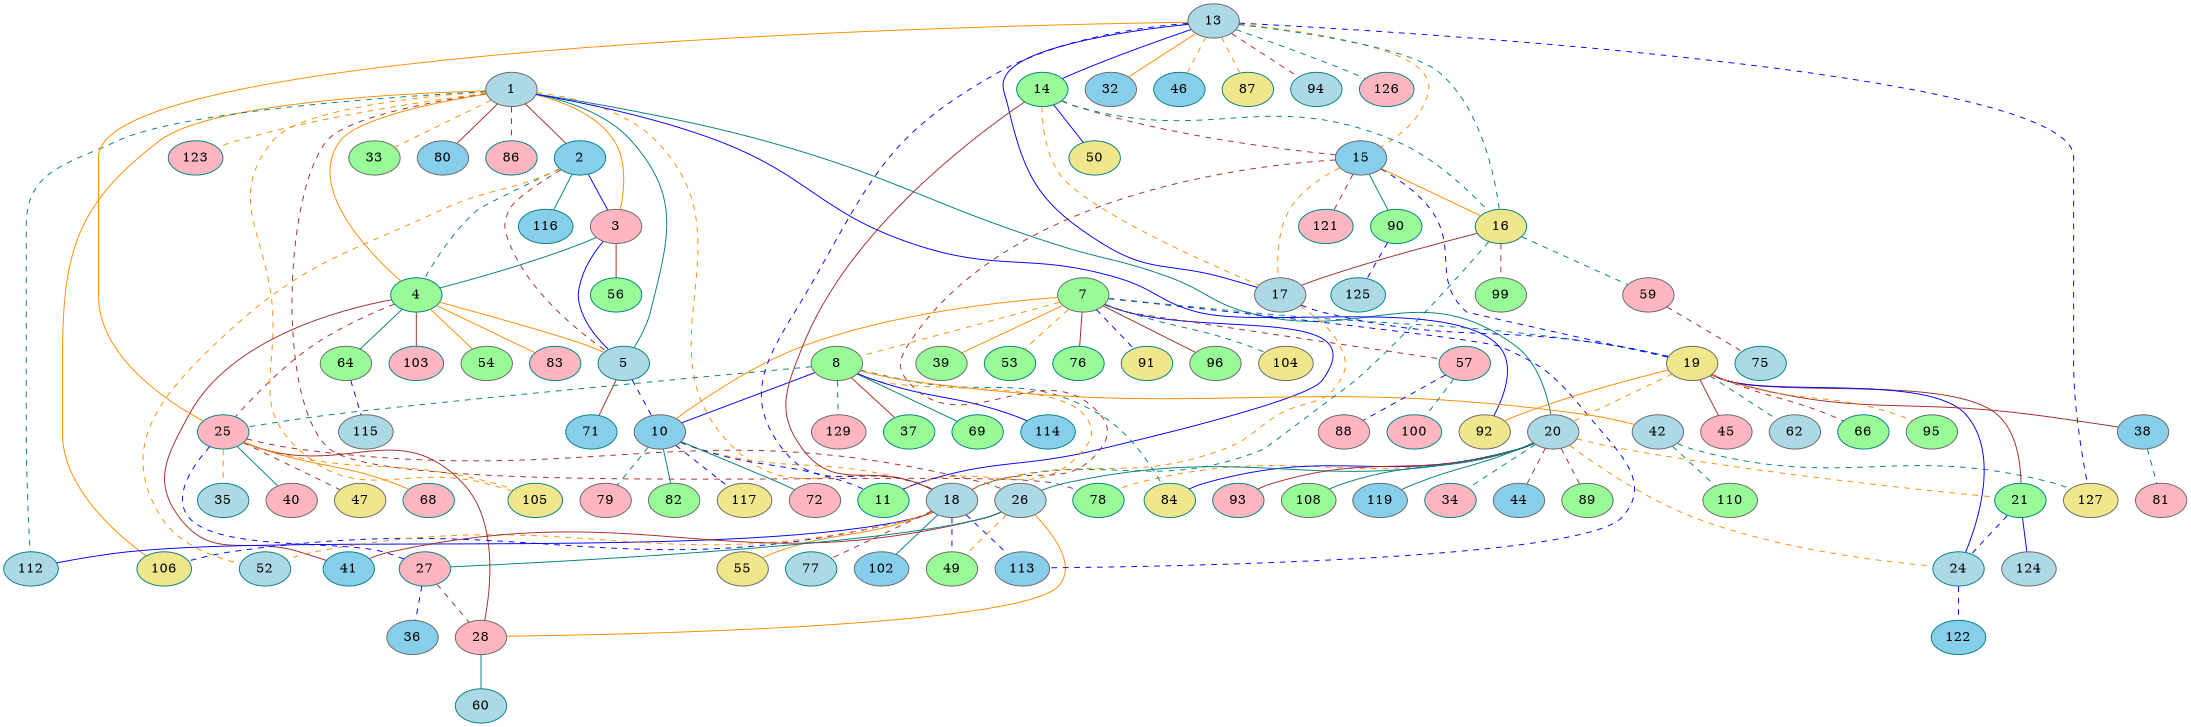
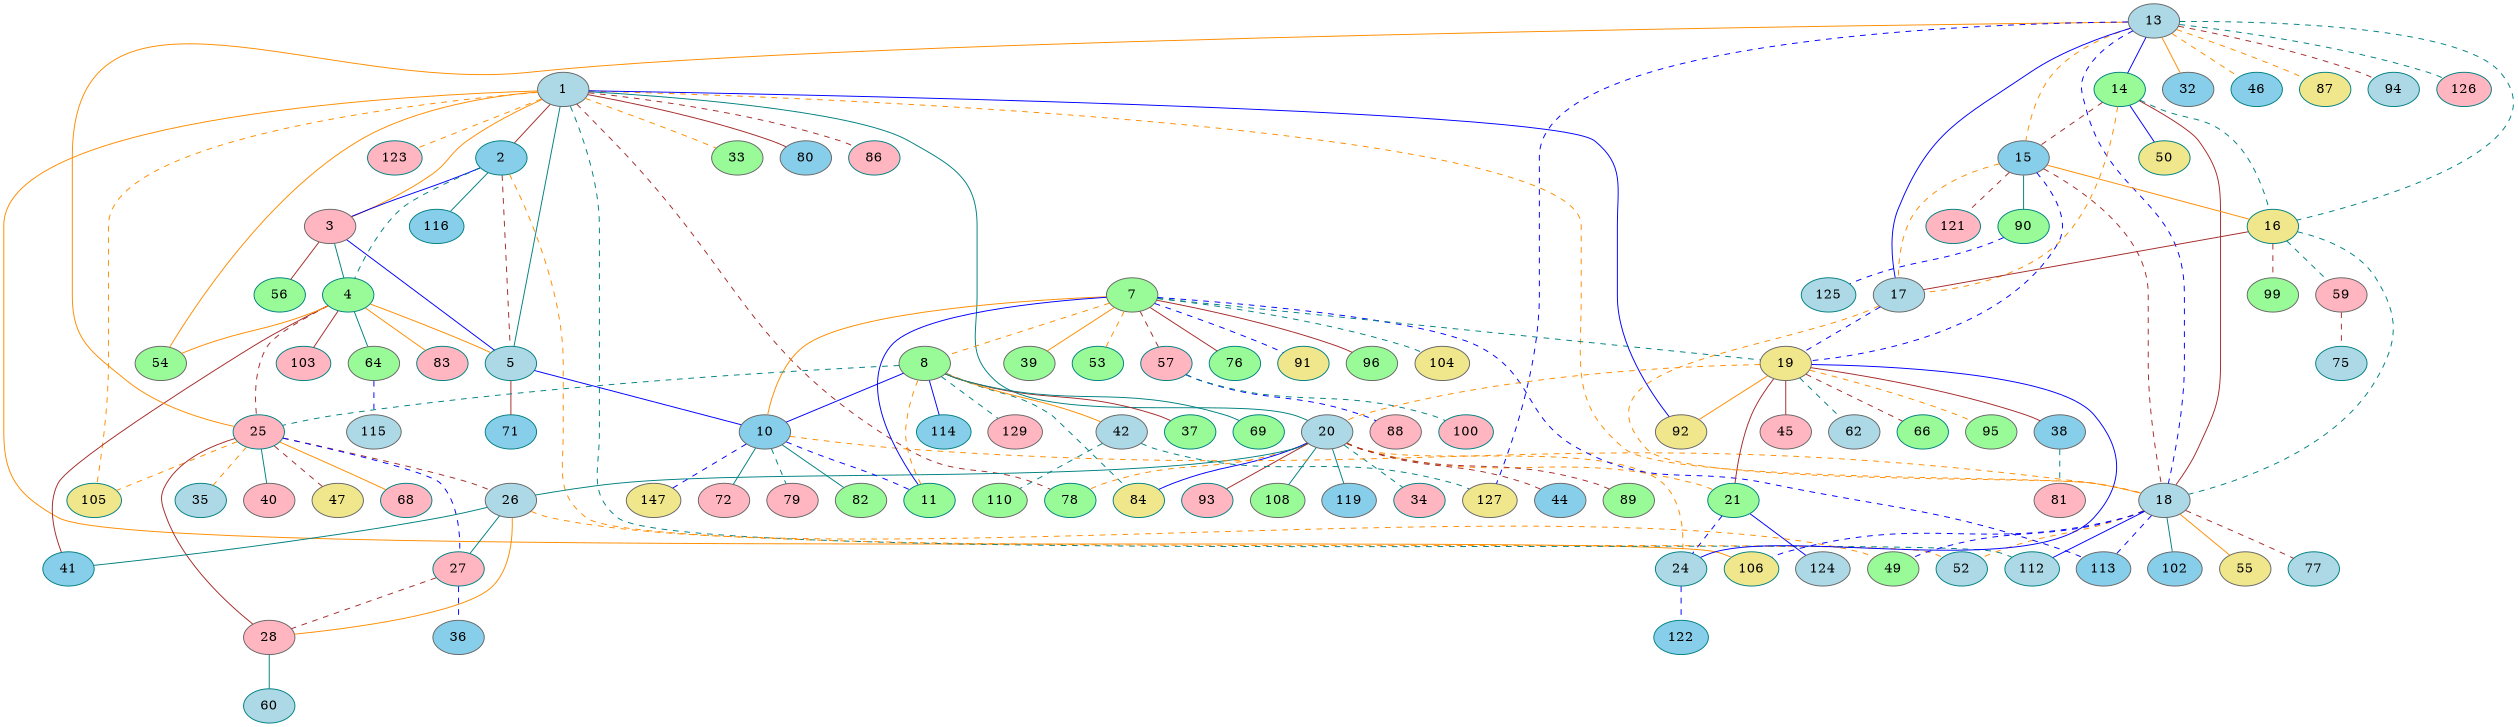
edge "1" -- "4": now "1" -- "54"
edge "5" -- "10": style dashed -> solid
node "117": label "117" -> "147"
edge "26" -- "41": color brown -> teal
